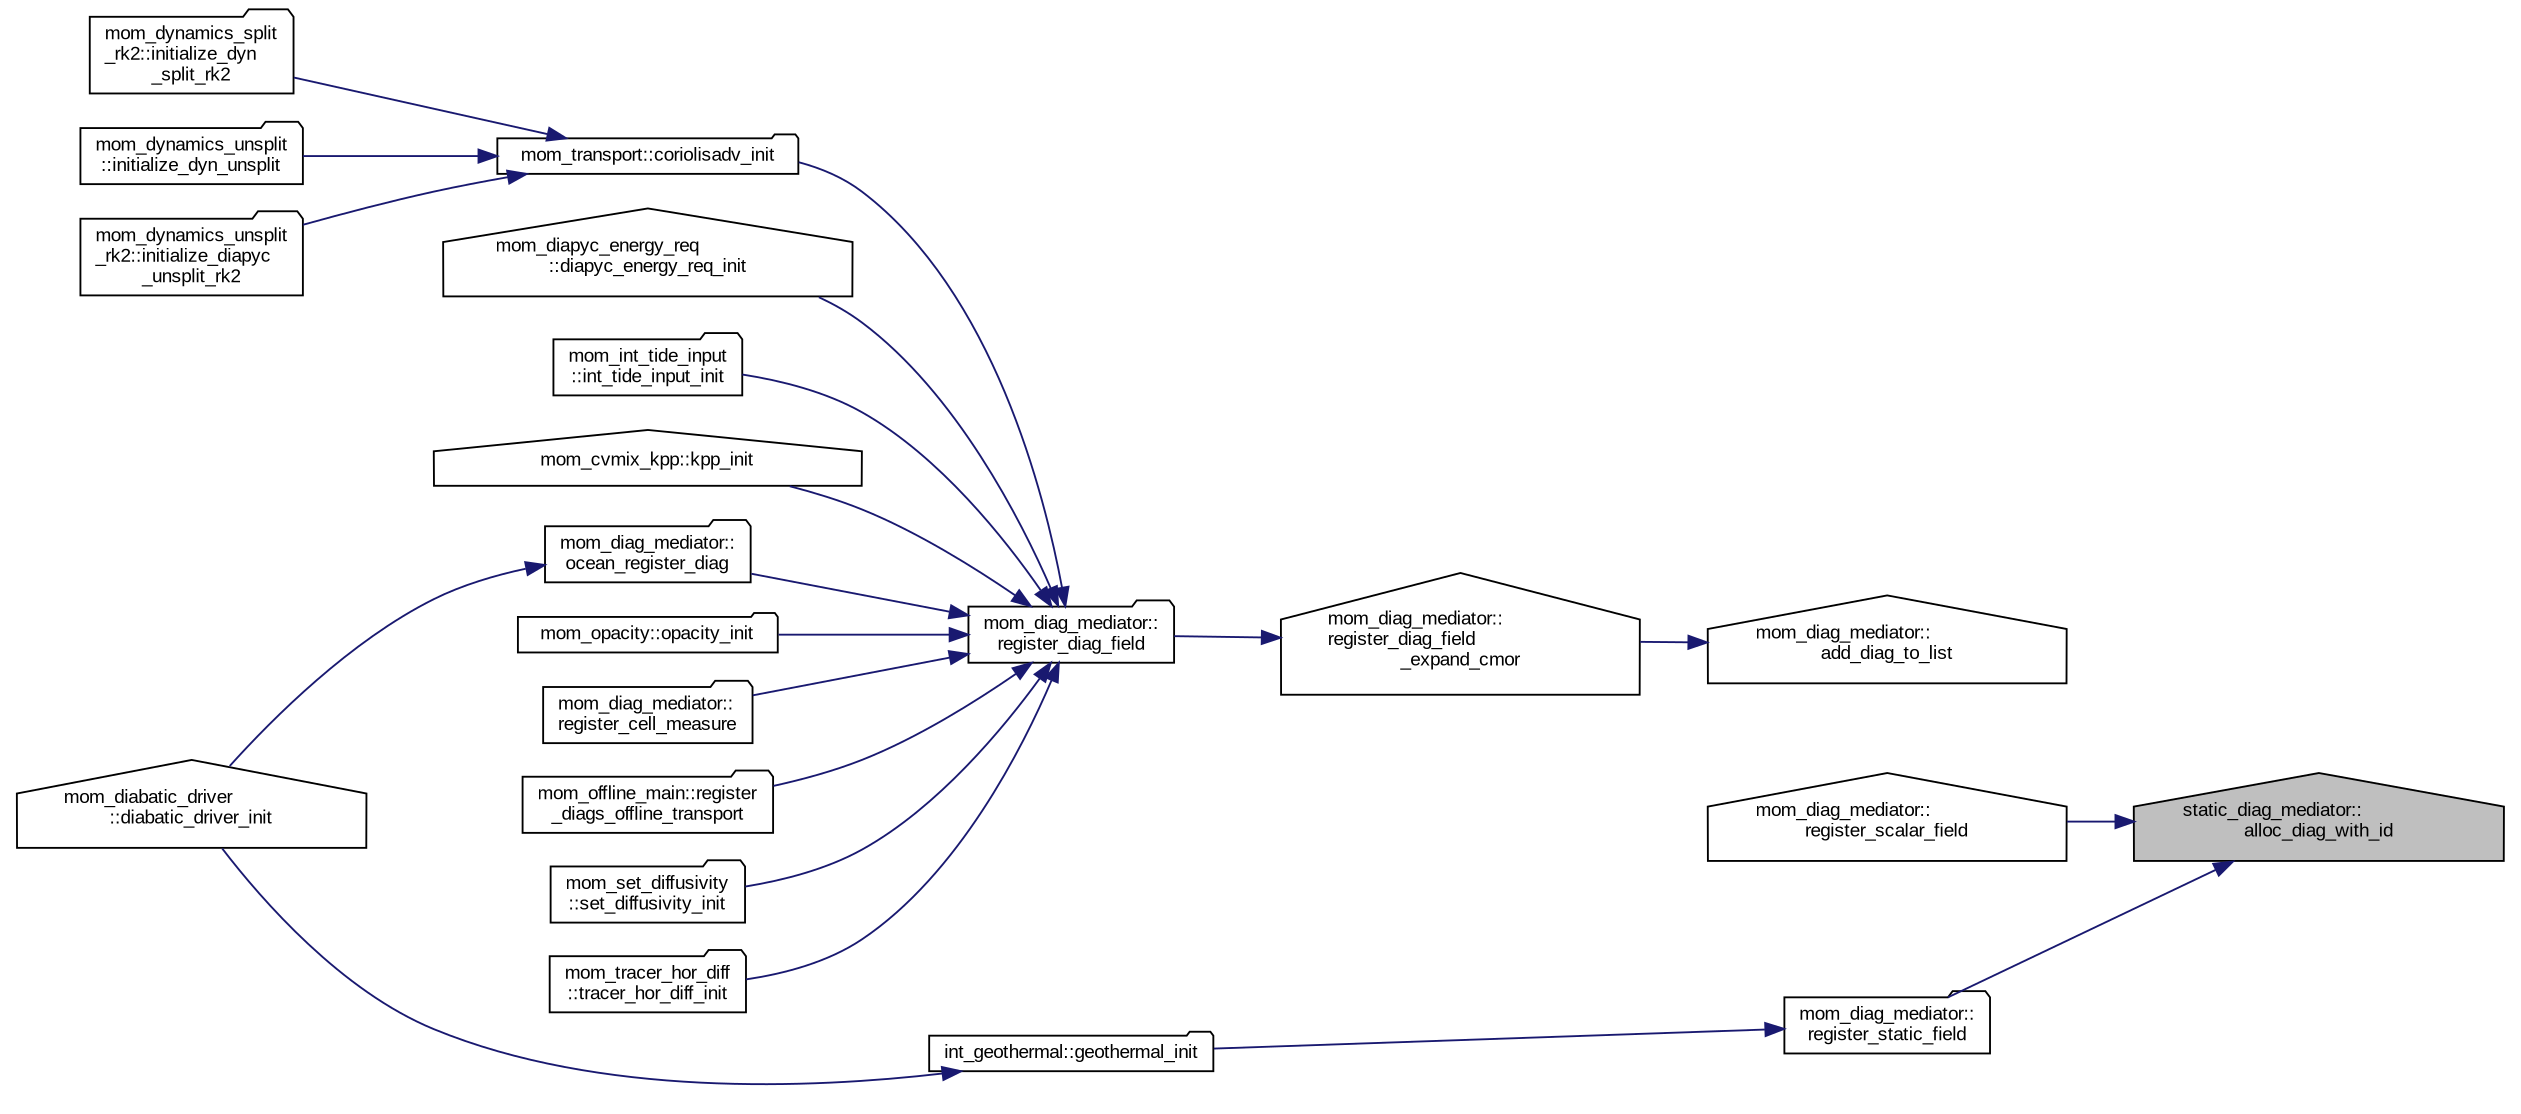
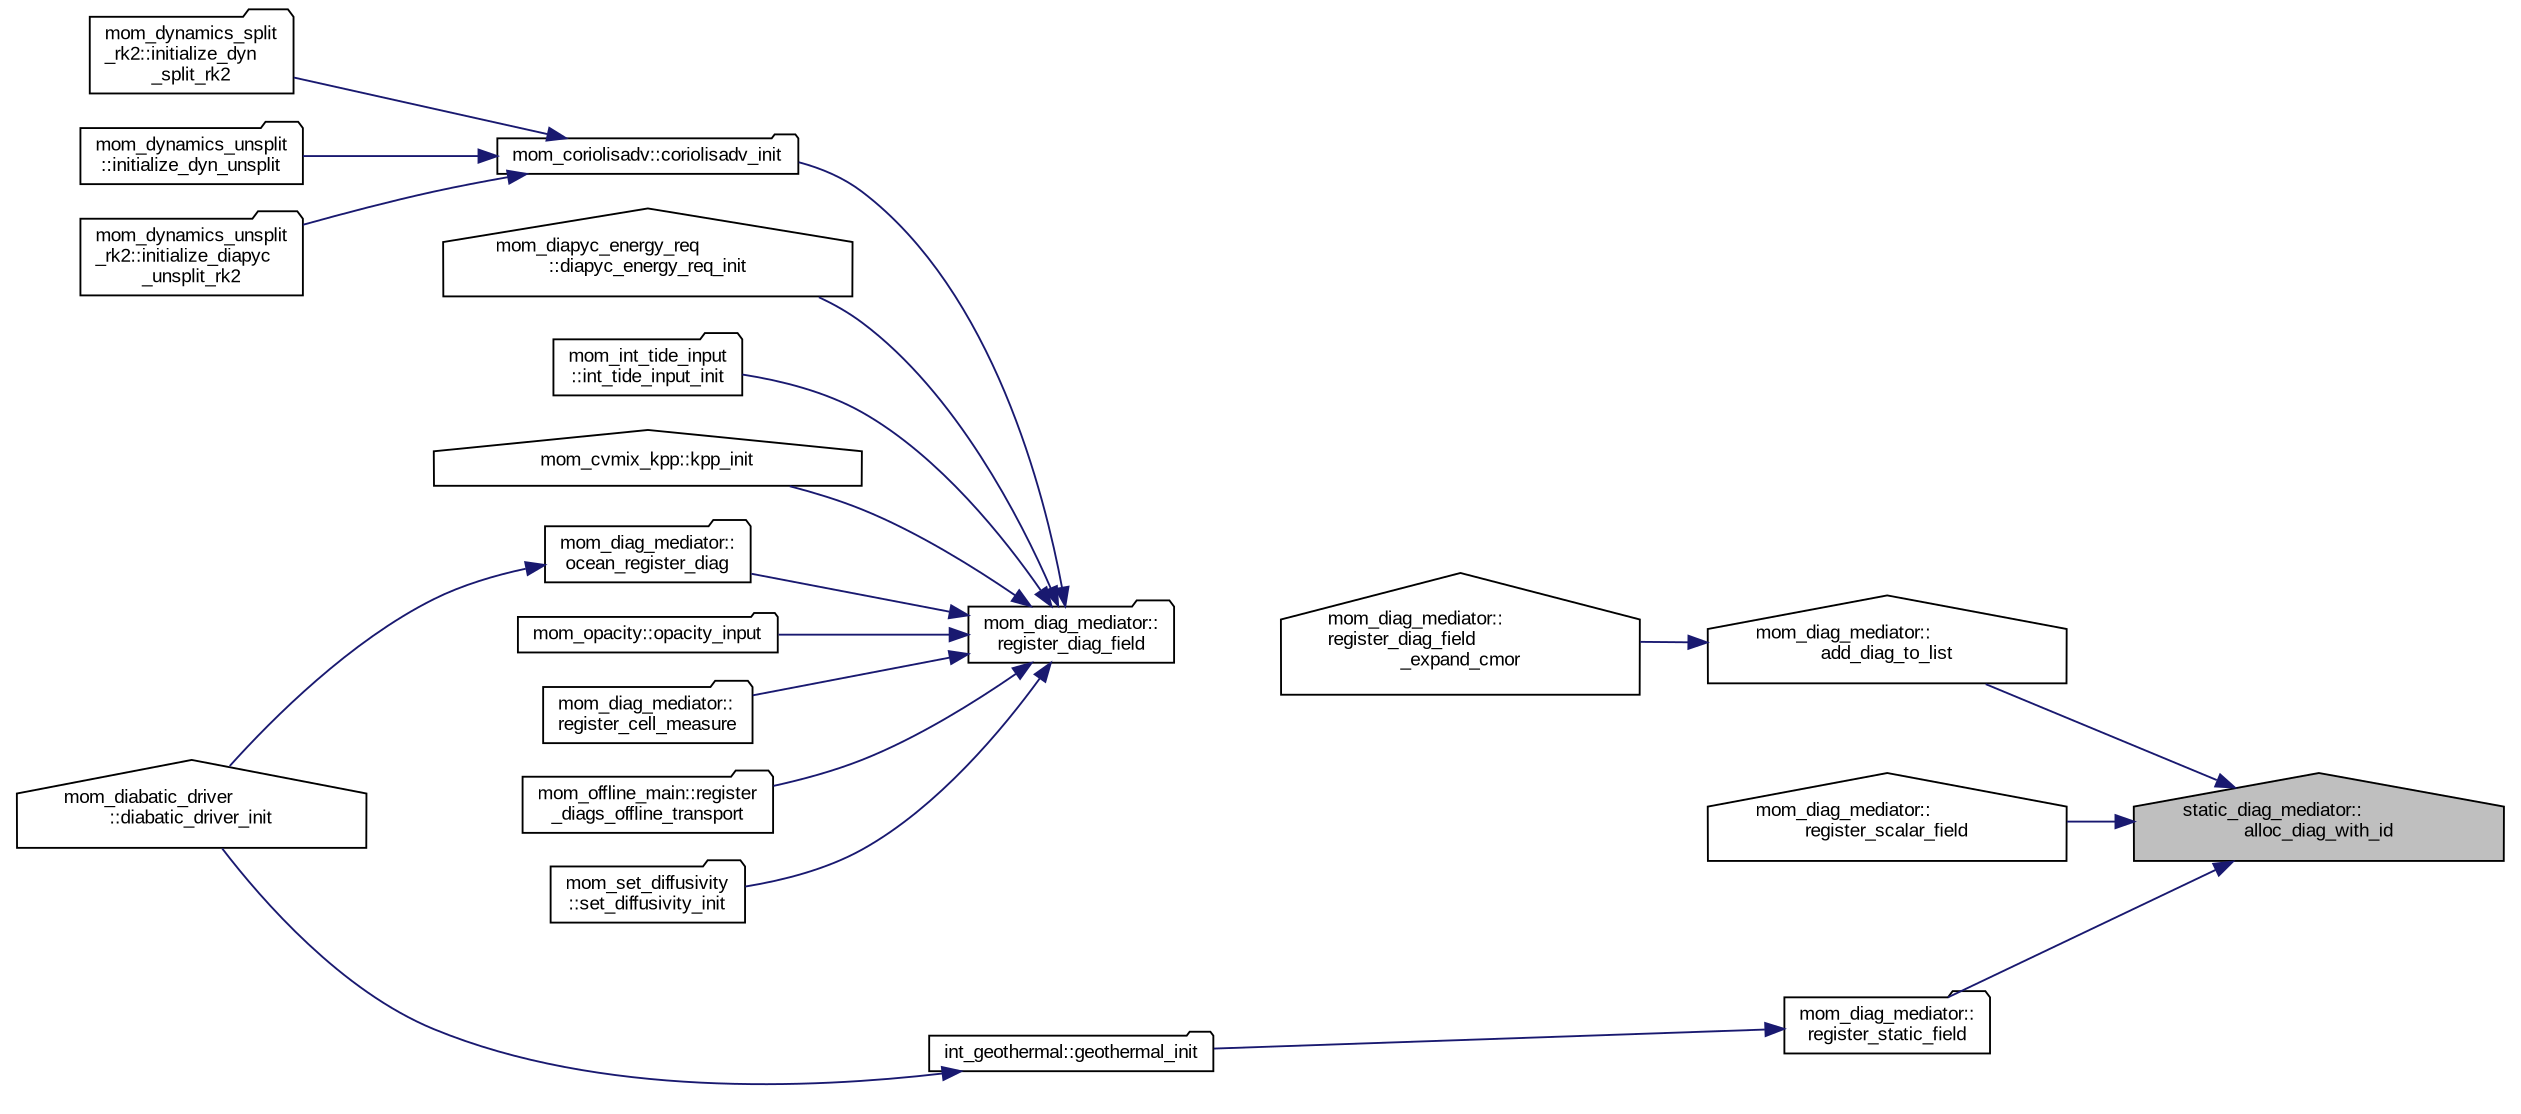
node "mom_transport::coriolisadv_init": label "mom_transport::coriolisadv_init" -> "mom_coriolisadv::coriolisadv_init"
node "mom_opacity::opacity_init": label "mom_opacity::opacity_init" -> "mom_opacity::opacity_input"
edge "mom_diag_mediator:: register_diag_field" -> "mom_diag_mediator:: register_diag_field _expand_cmor": removed
edge "mom_diag_mediator:: add_diag_to_list" -> "static_diag_mediator:: alloc_diag_with_id": added
node "mom_tracer_hor_diff ::tracer_hor_diff_init": removed
